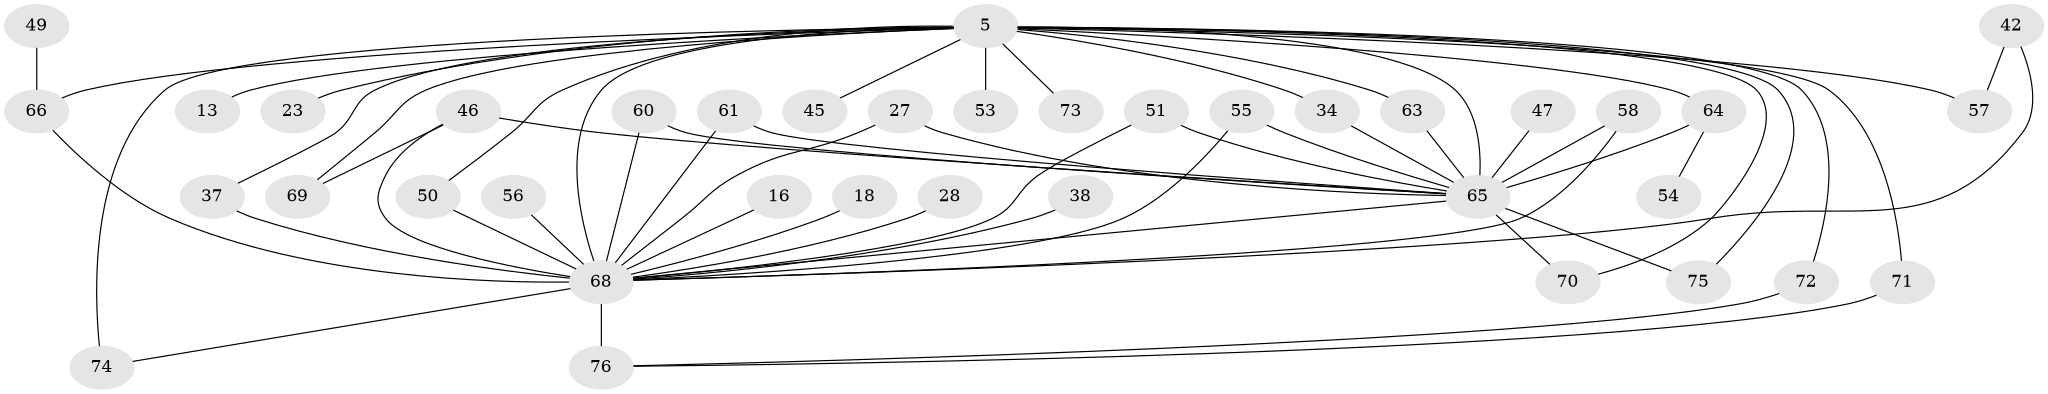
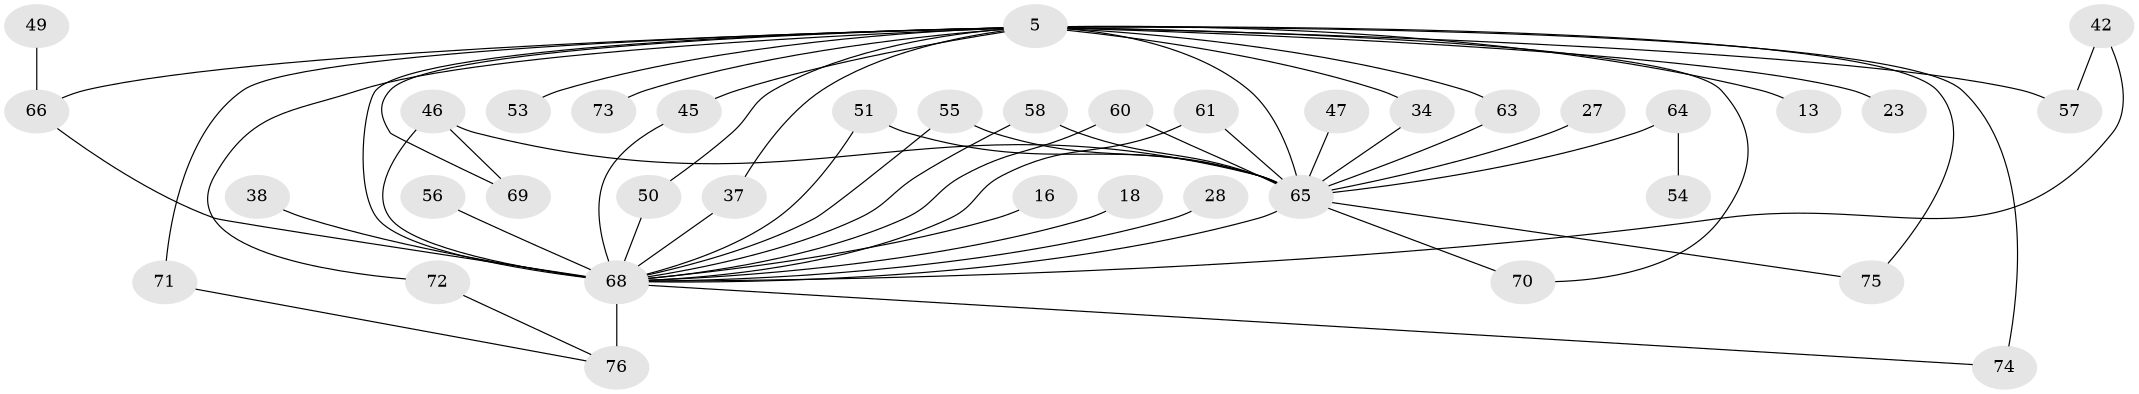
edge "5" -- "64": removed
edge "27" -- "68": now "45" -- "68"
